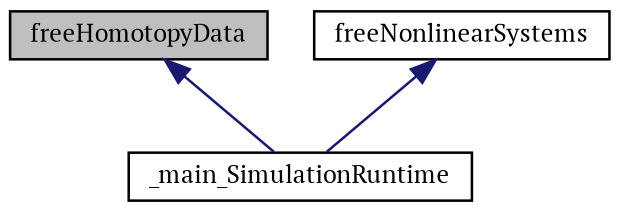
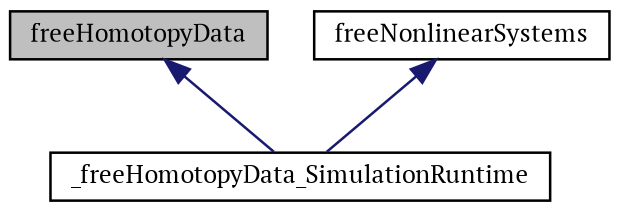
node "_main_SimulationRuntime": label "_main_SimulationRuntime" -> "_freeHomotopyData_SimulationRuntime"
